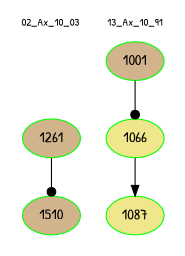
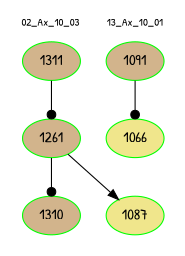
cluster "13_Ax_10_91": label "13_Ax_10_91" -> "13_Ax_10_01"
node "1311": added
node "1001": label "1001" -> "1091"
edge "1066" -> "1087": now "1261" -> "1087"
node "1510": label "1510" -> "1310"
